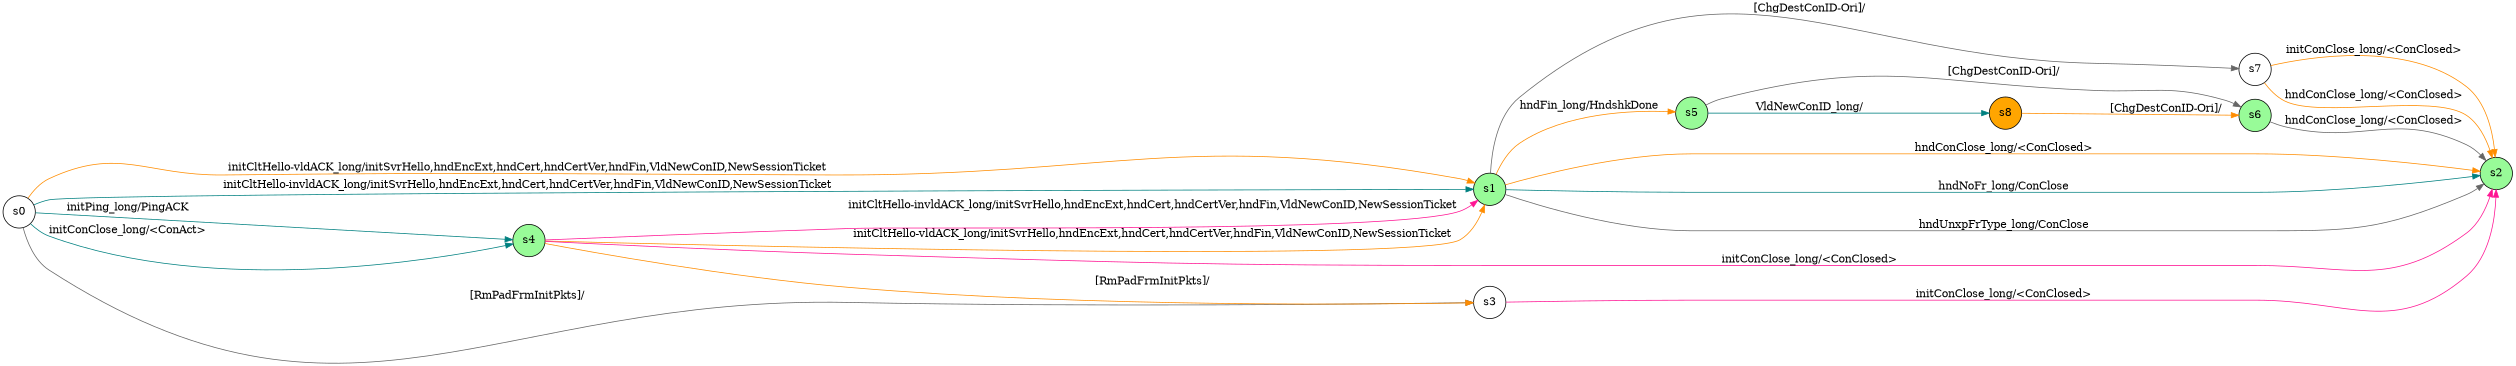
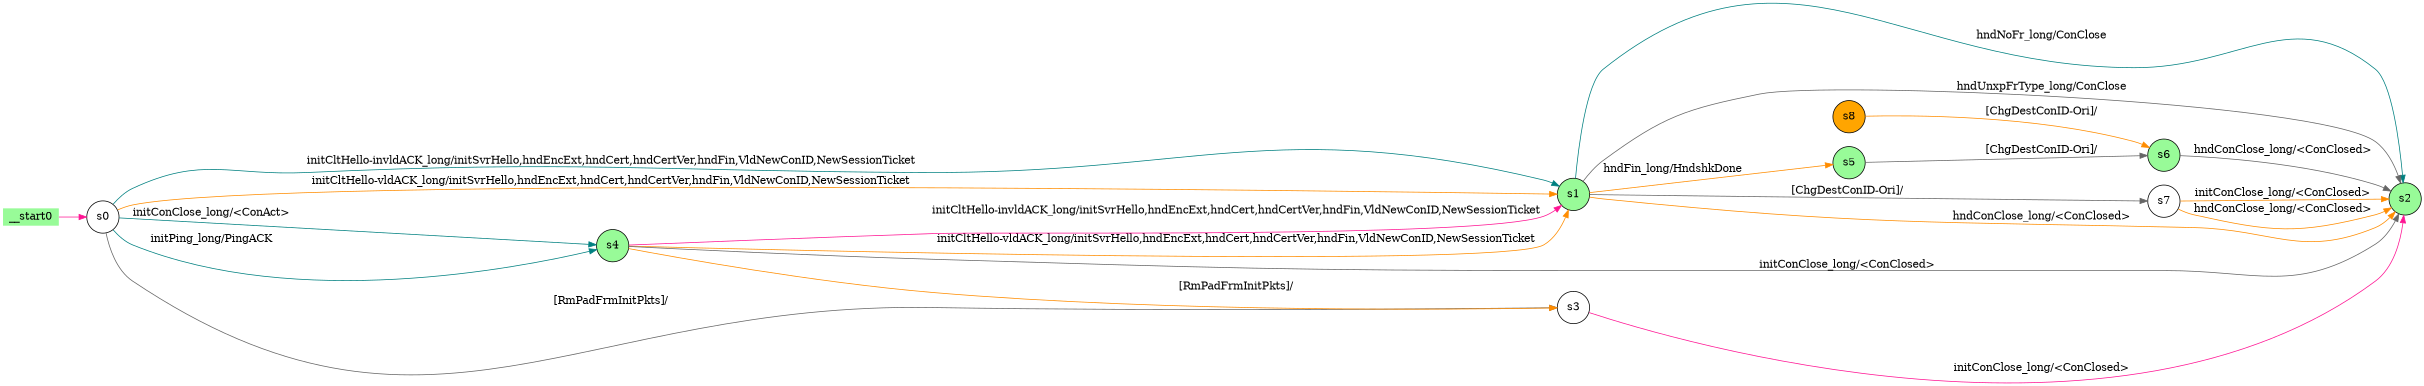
edge "s5" -> "s8": removed, label "VldNewConID_long/"
node "__start0": added
edge "s4" -> "s2": color deeppink -> gray40
